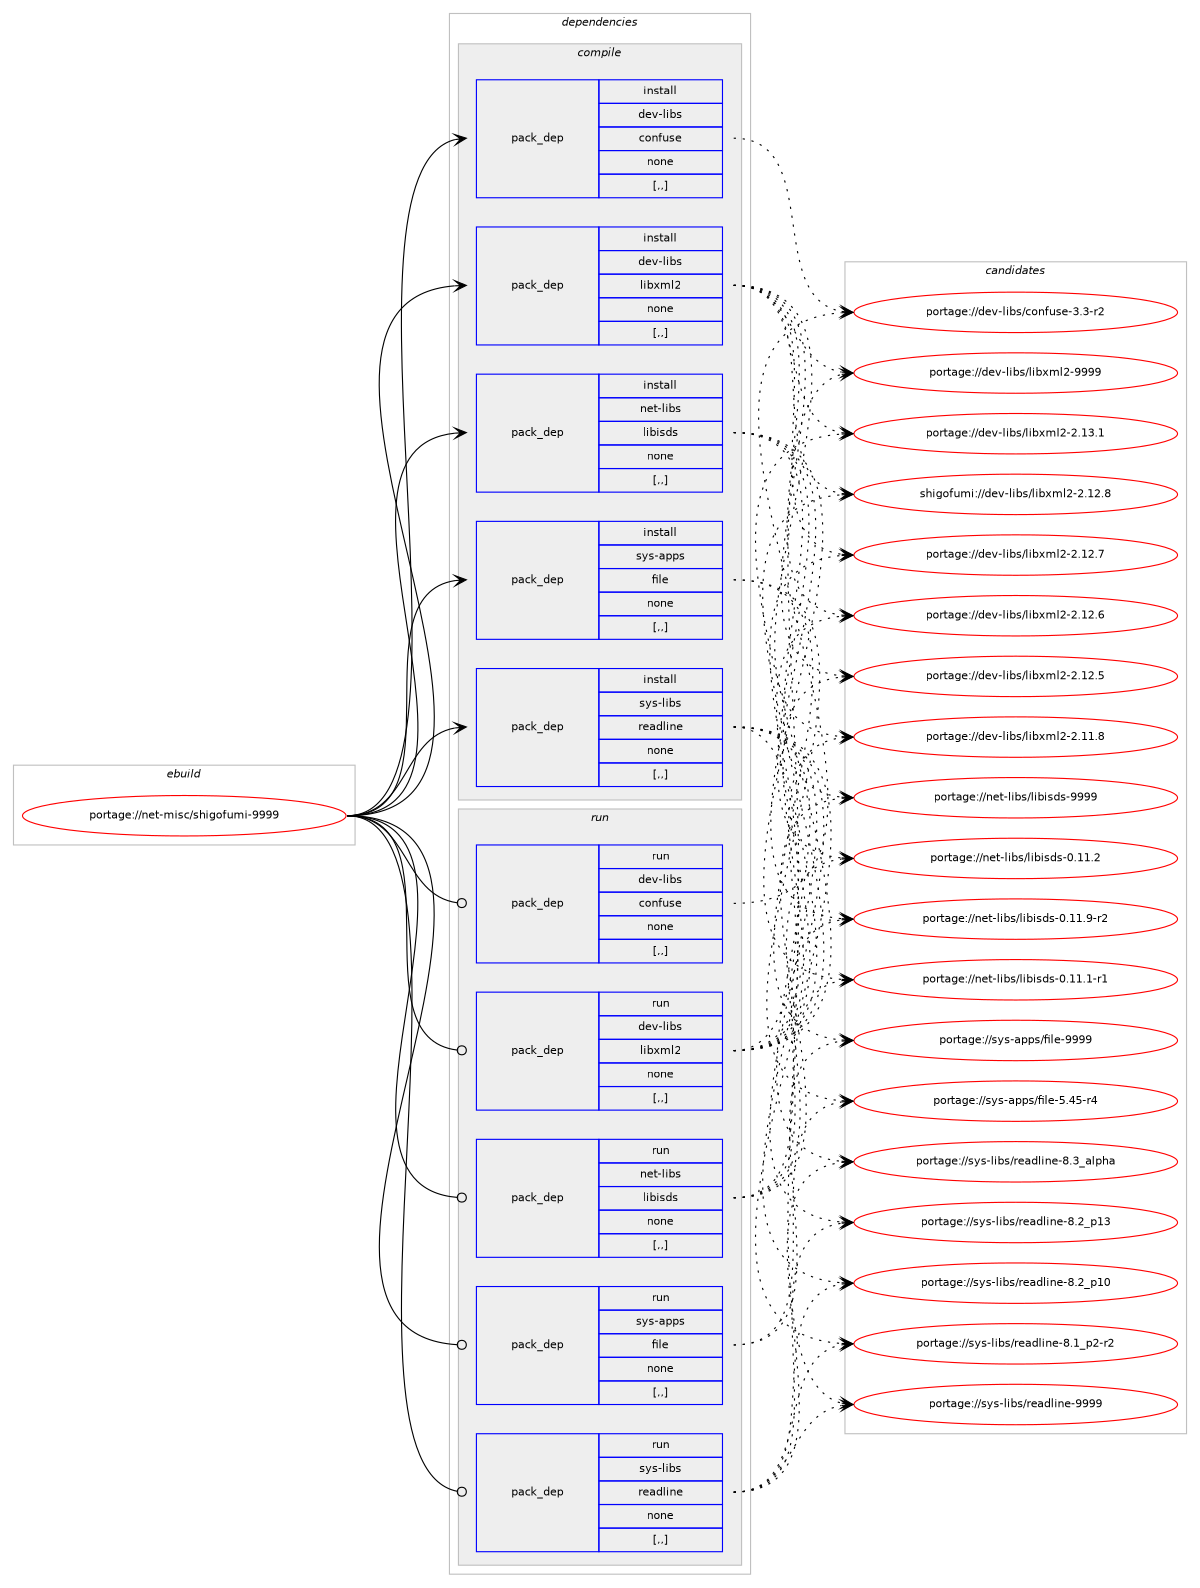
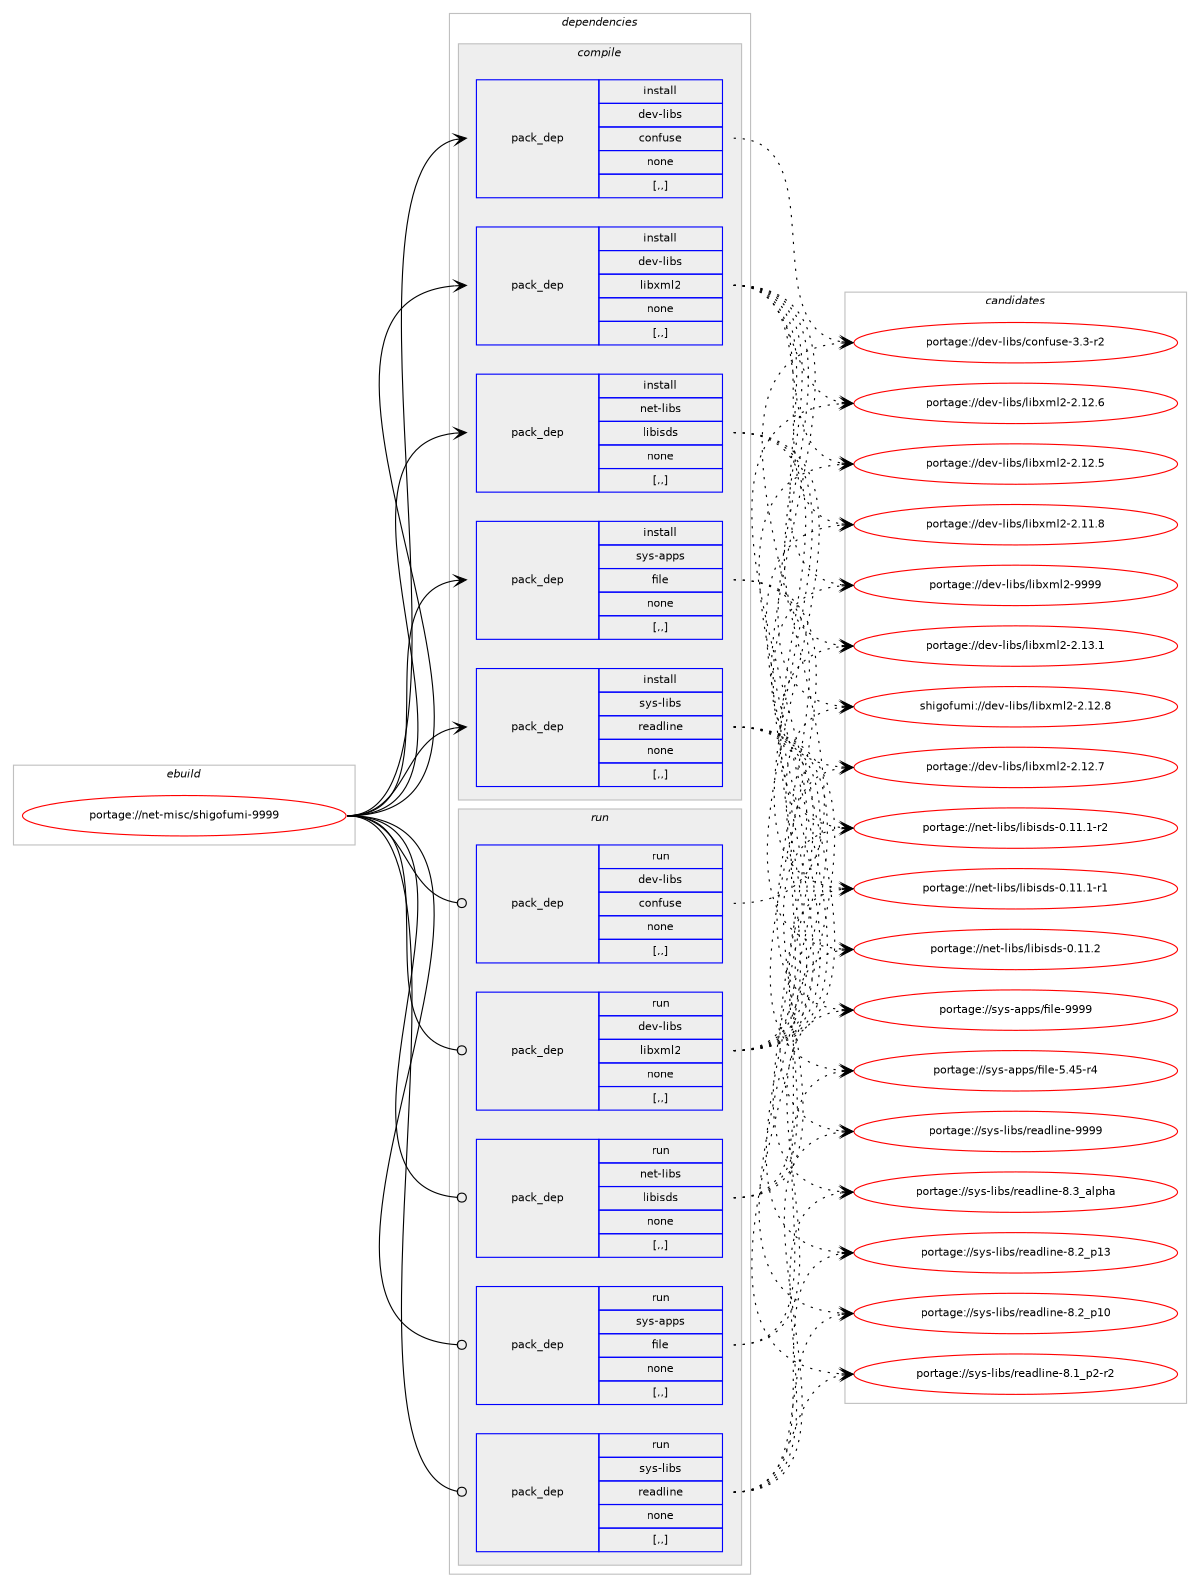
node "portage://net-libs/libisds-9999": removed
node "portage://net-libs/libisds-0.11.9-r2": label "portage://net-libs/libisds-0.11.9-r2" -> "portage://net-libs/libisds-0.11.1-r2"
